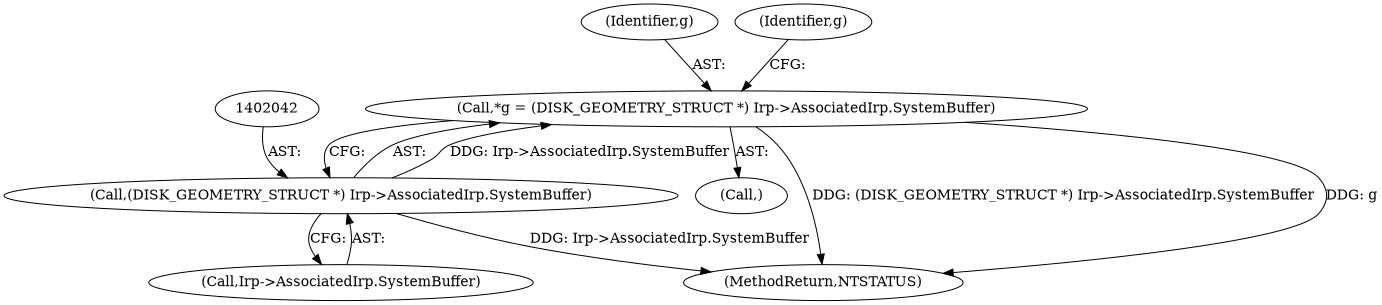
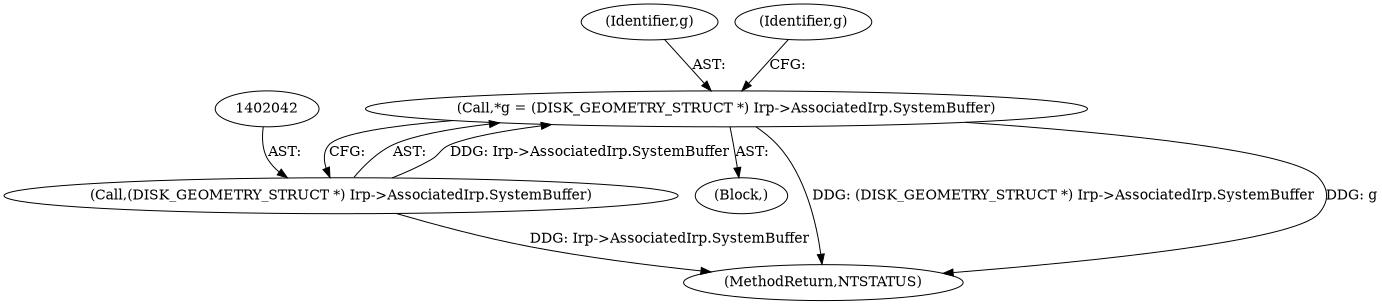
node "(Call,)": label "(Call,)" -> "(Block,)"
node "(Call,Irp->AssociatedIrp.SystemBuffer)": removed
